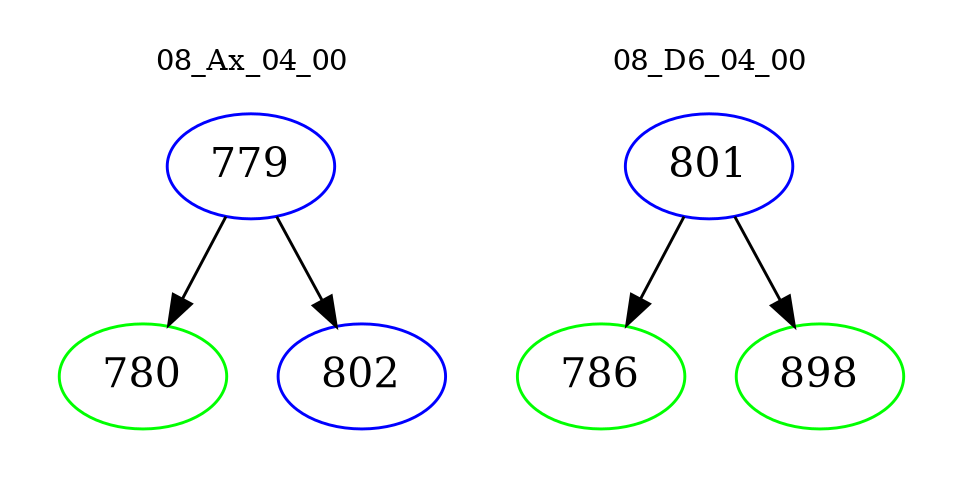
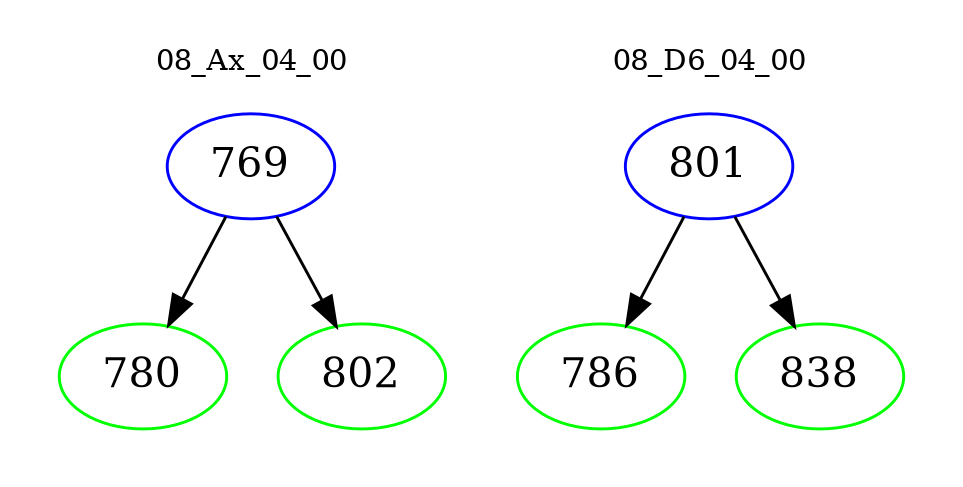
node "779": label "779" -> "769"
node "802": color blue -> green
node "898": label "898" -> "838"
